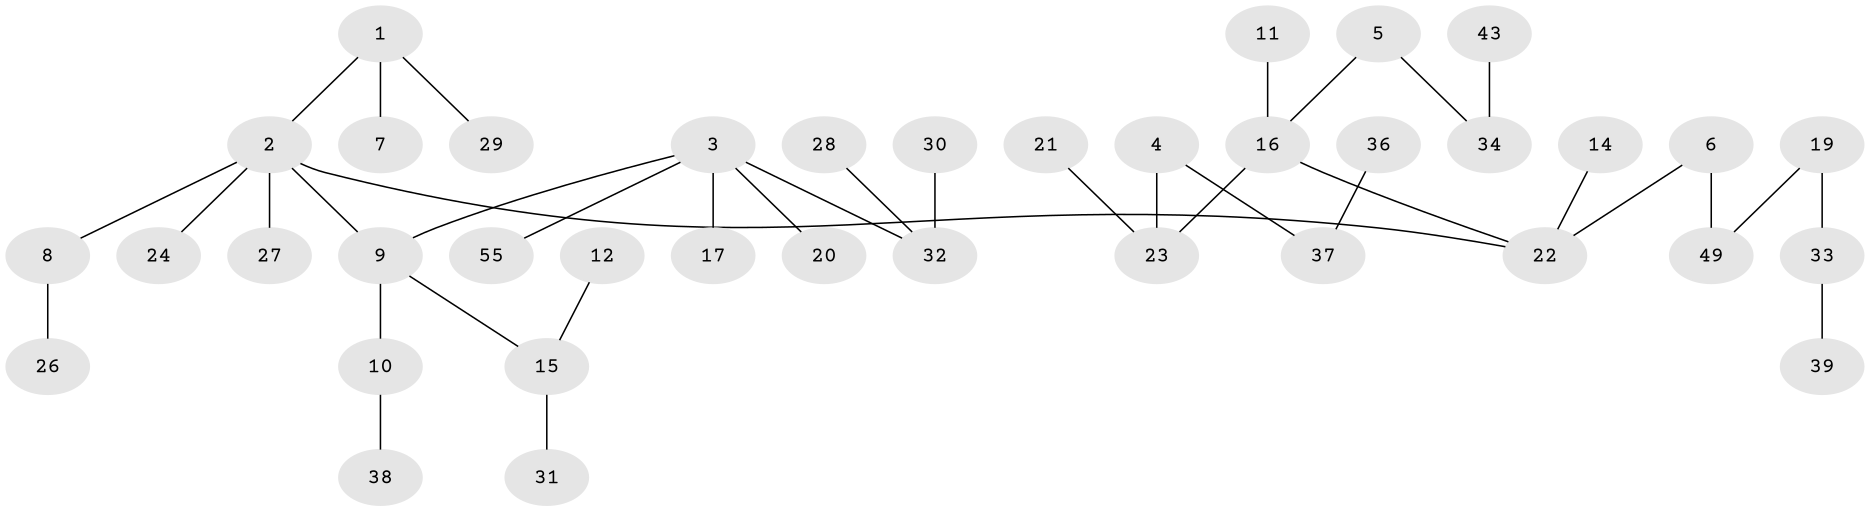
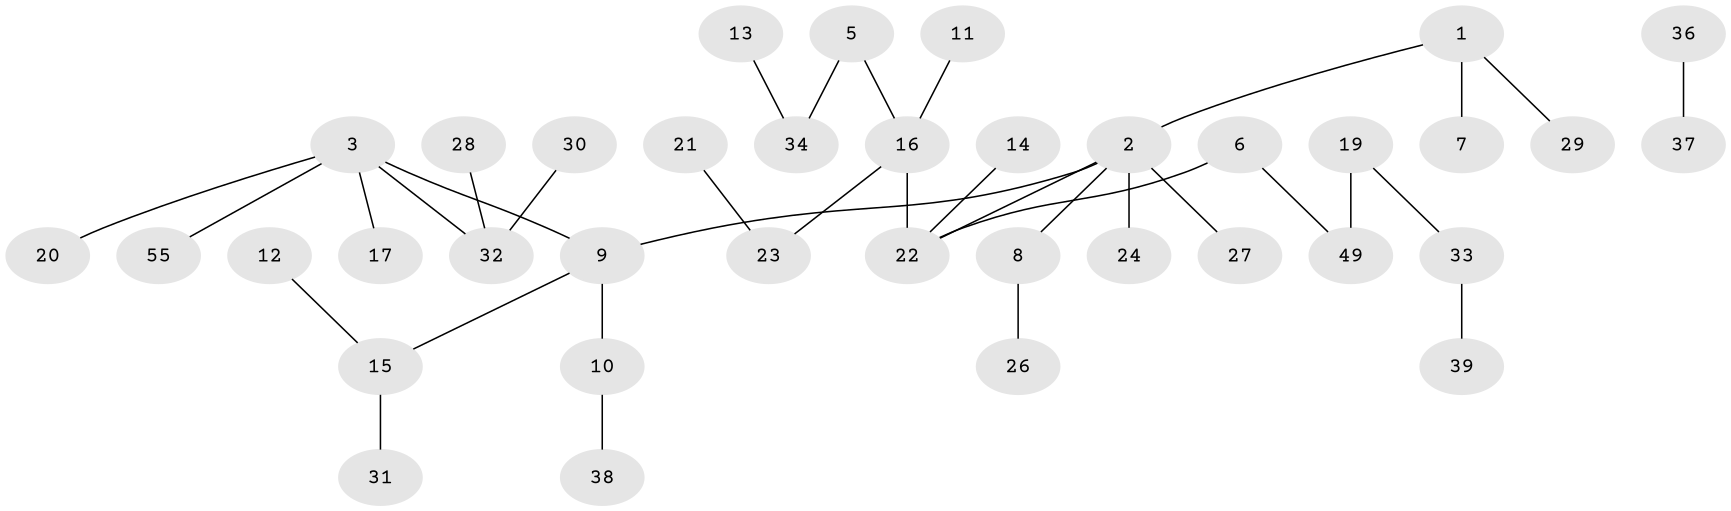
node "43": label "43" -> "13"
node "4": removed
